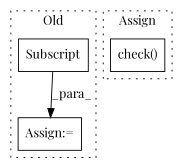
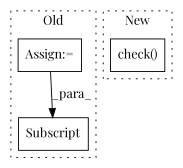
cluster "Assign": label "Assign" -> "New"
edge "Subscript" -> "Assign:=": reversed
